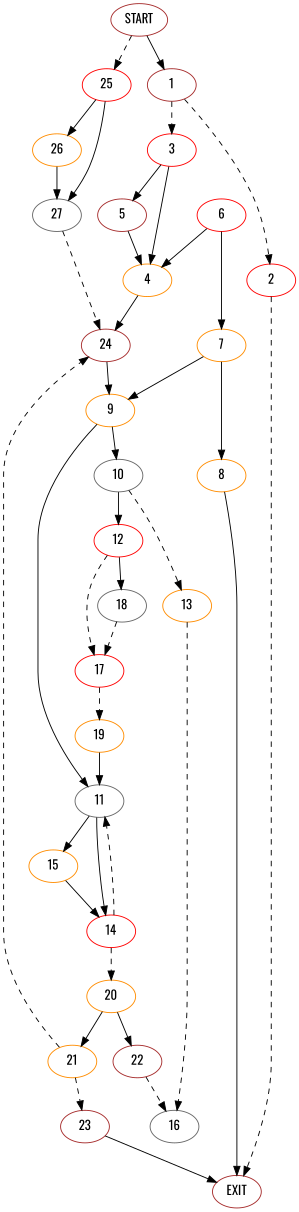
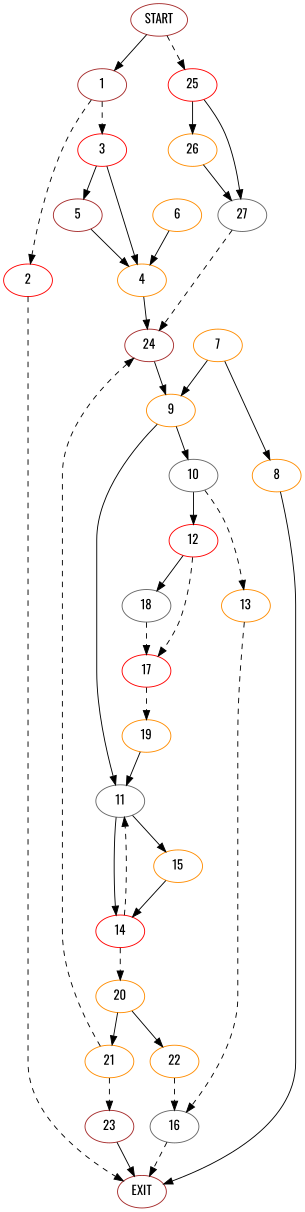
node "6": color red -> darkorange
edge "6" -> "7": removed
node "22": color brown -> darkorange
edge "16" -> "EXIT": added
